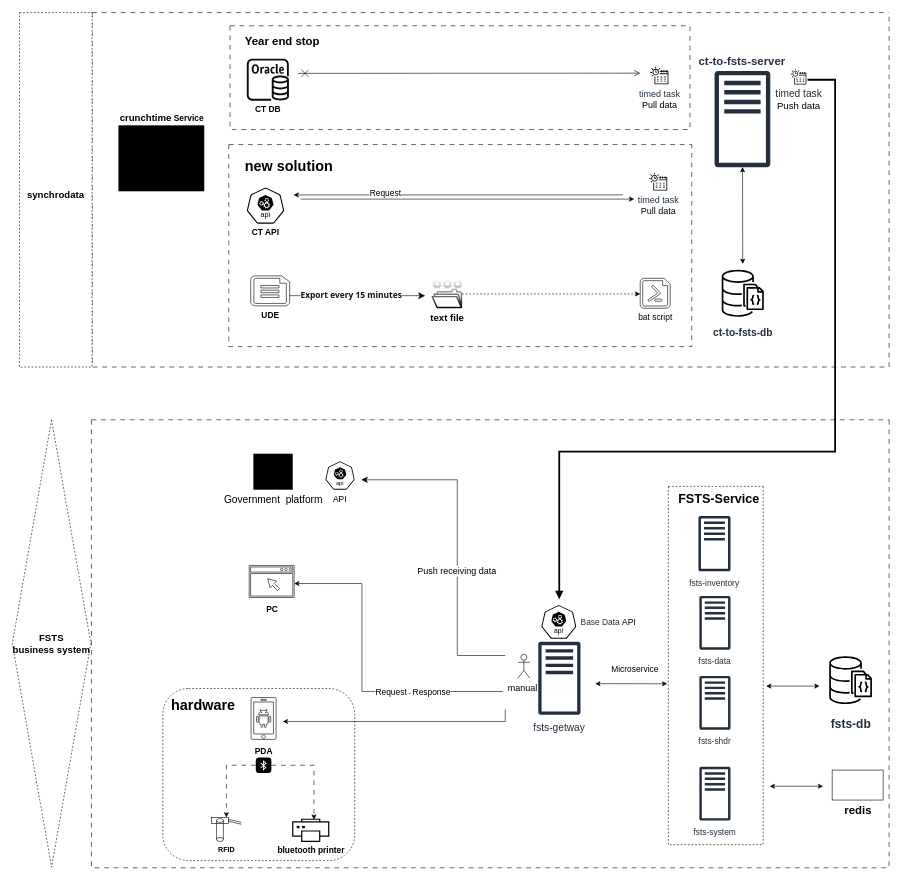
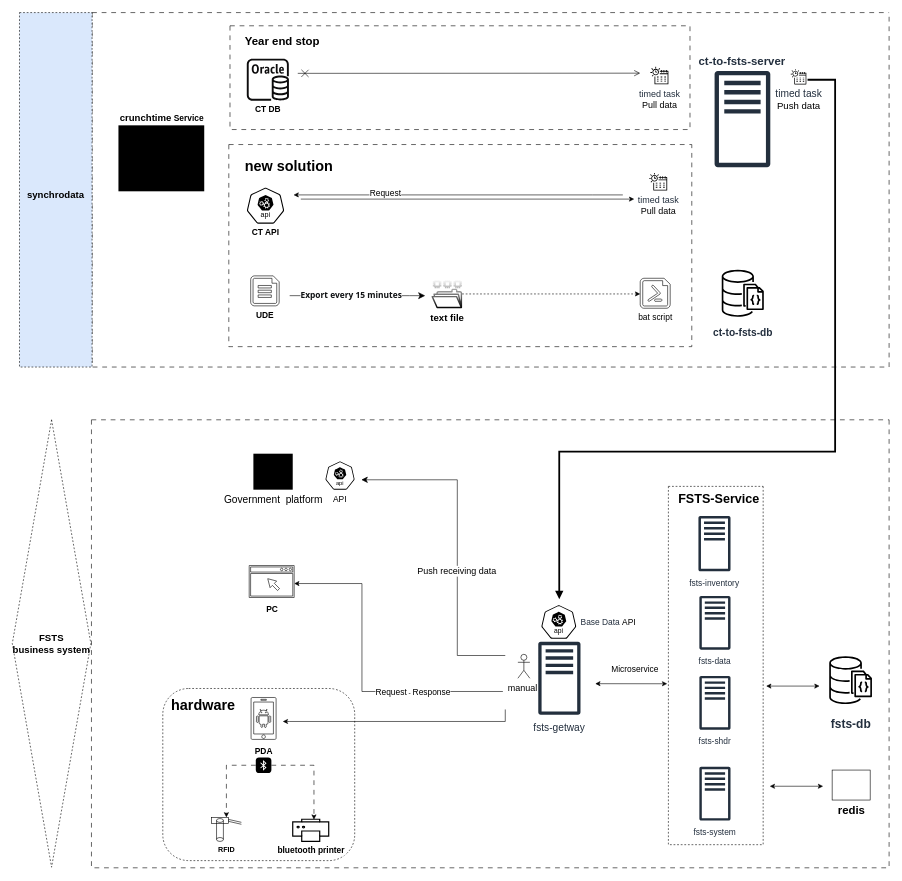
node "synchrodata": fillcolor #ffffff -> #dae8fc
edge "ct-to-fsts-server" -- "ct-to-fsts-db": removed
node "UDE": size 39x30 -> 29x30
node "redis": size 51x30 -> 38x30
